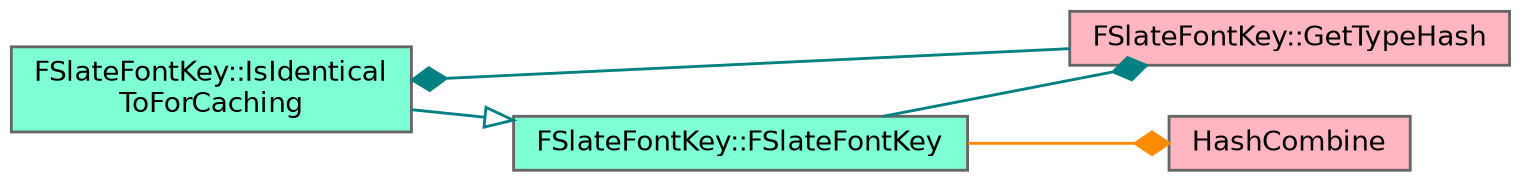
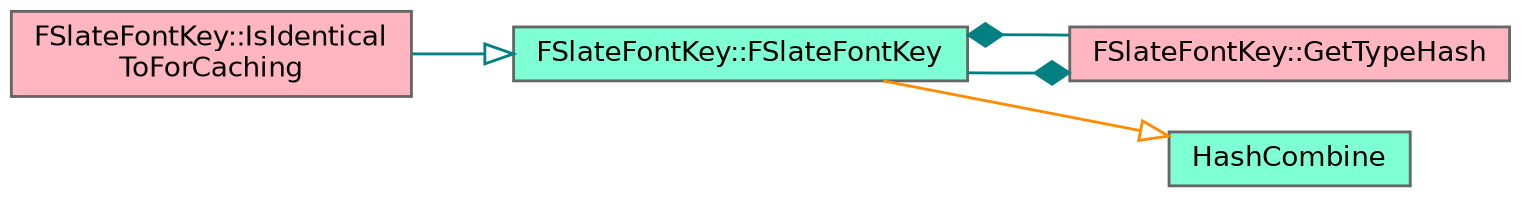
edge "FSlateFontKey::GetTypeHash" -> "FSlateFontKey::IsIdentical ToForCaching": now "FSlateFontKey::GetTypeHash" -> "FSlateFontKey::FSlateFontKey"
node "FSlateFontKey::IsIdentical ToForCaching": fillcolor aquamarine -> lightpink
edge "FSlateFontKey::FSlateFontKey" -> "HashCombine": arrowhead diamond -> onormal
node "HashCombine": fillcolor lightpink -> aquamarine
